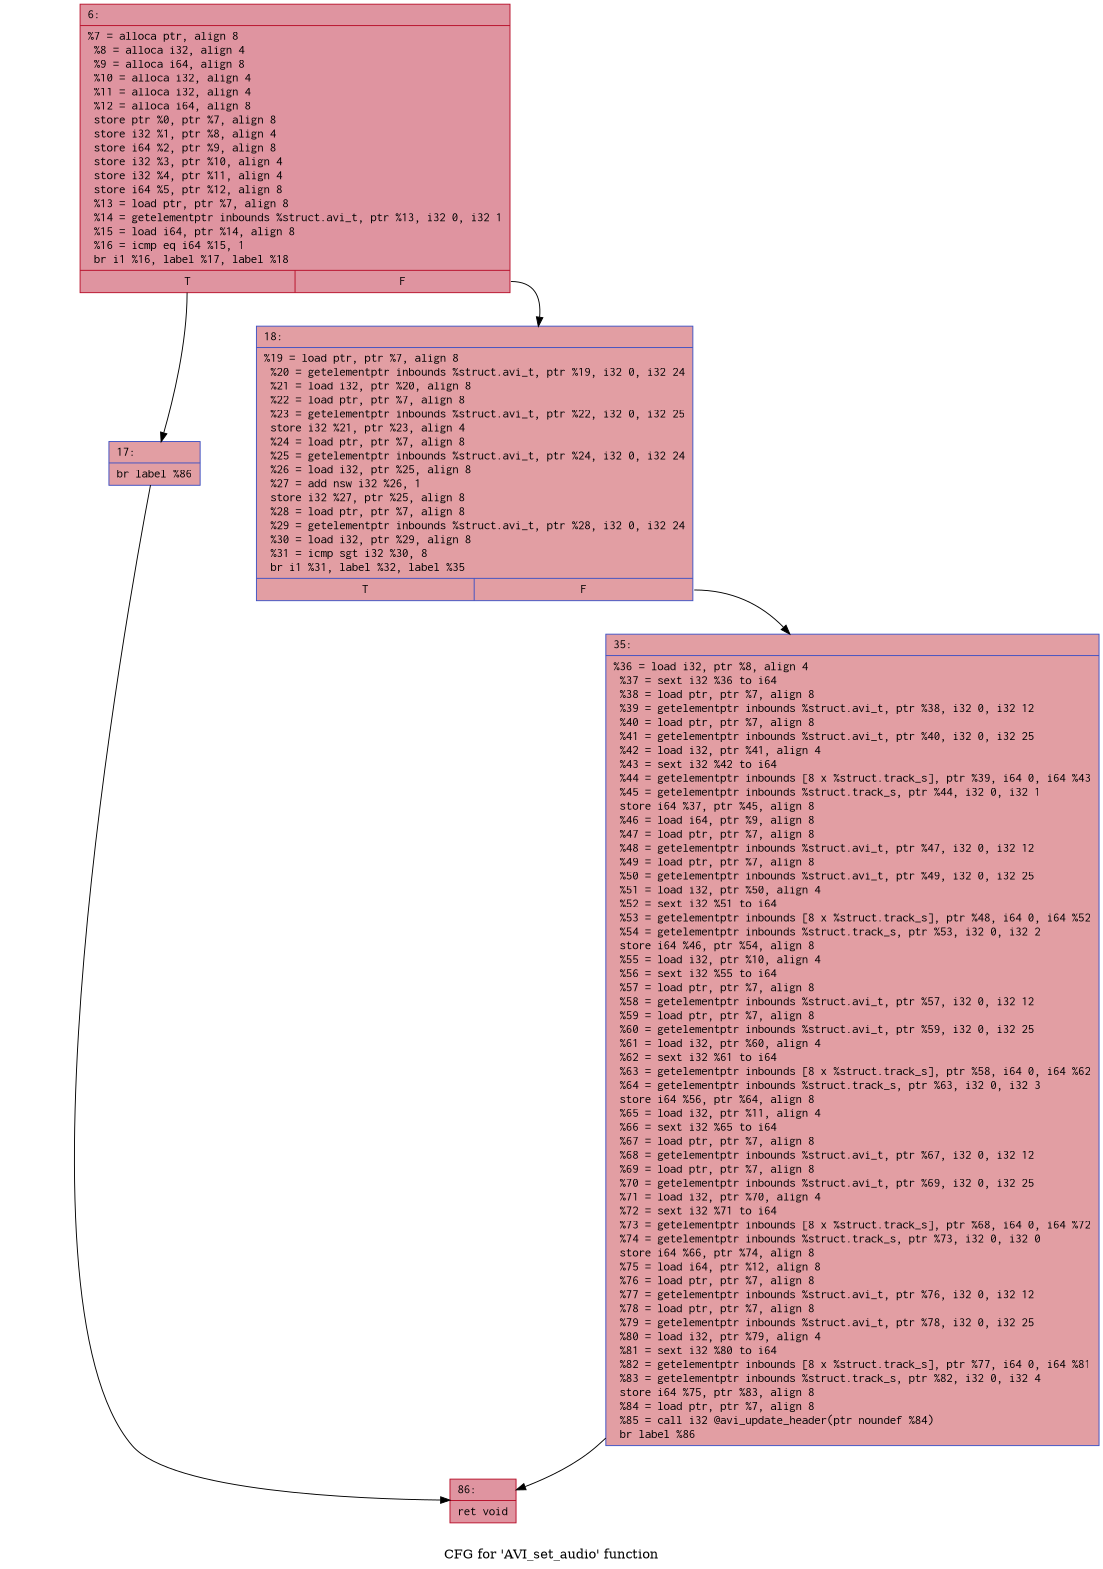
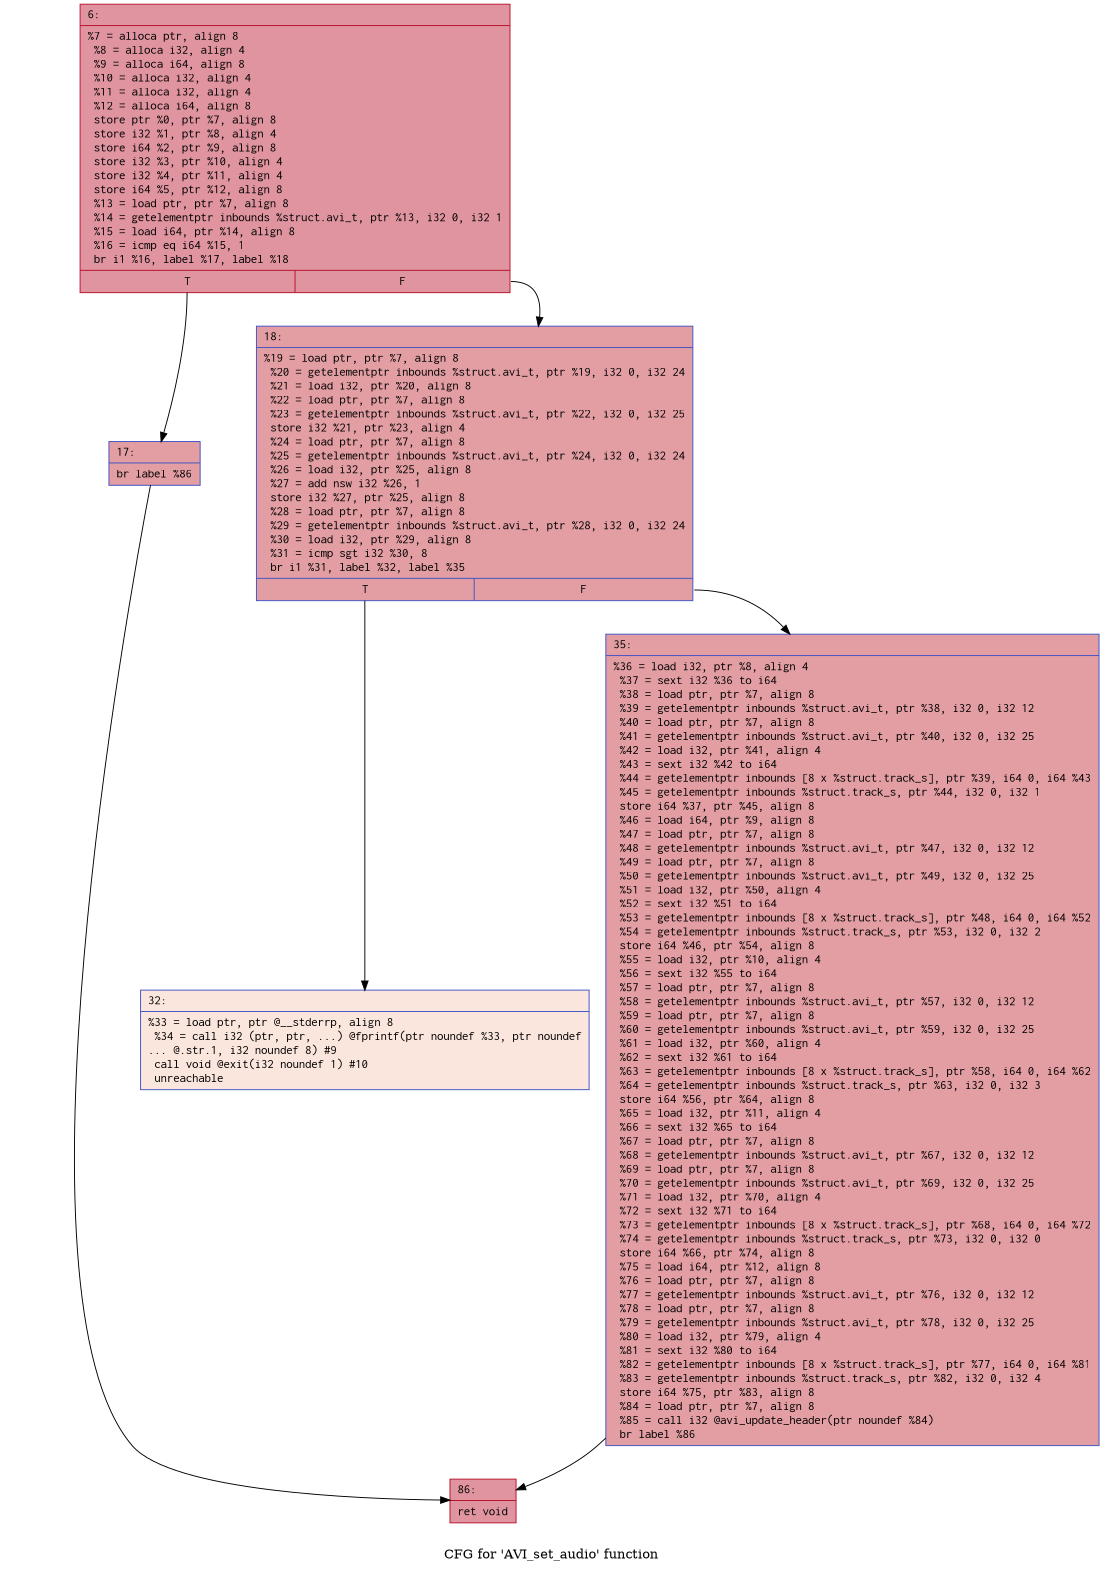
node "32:": added
